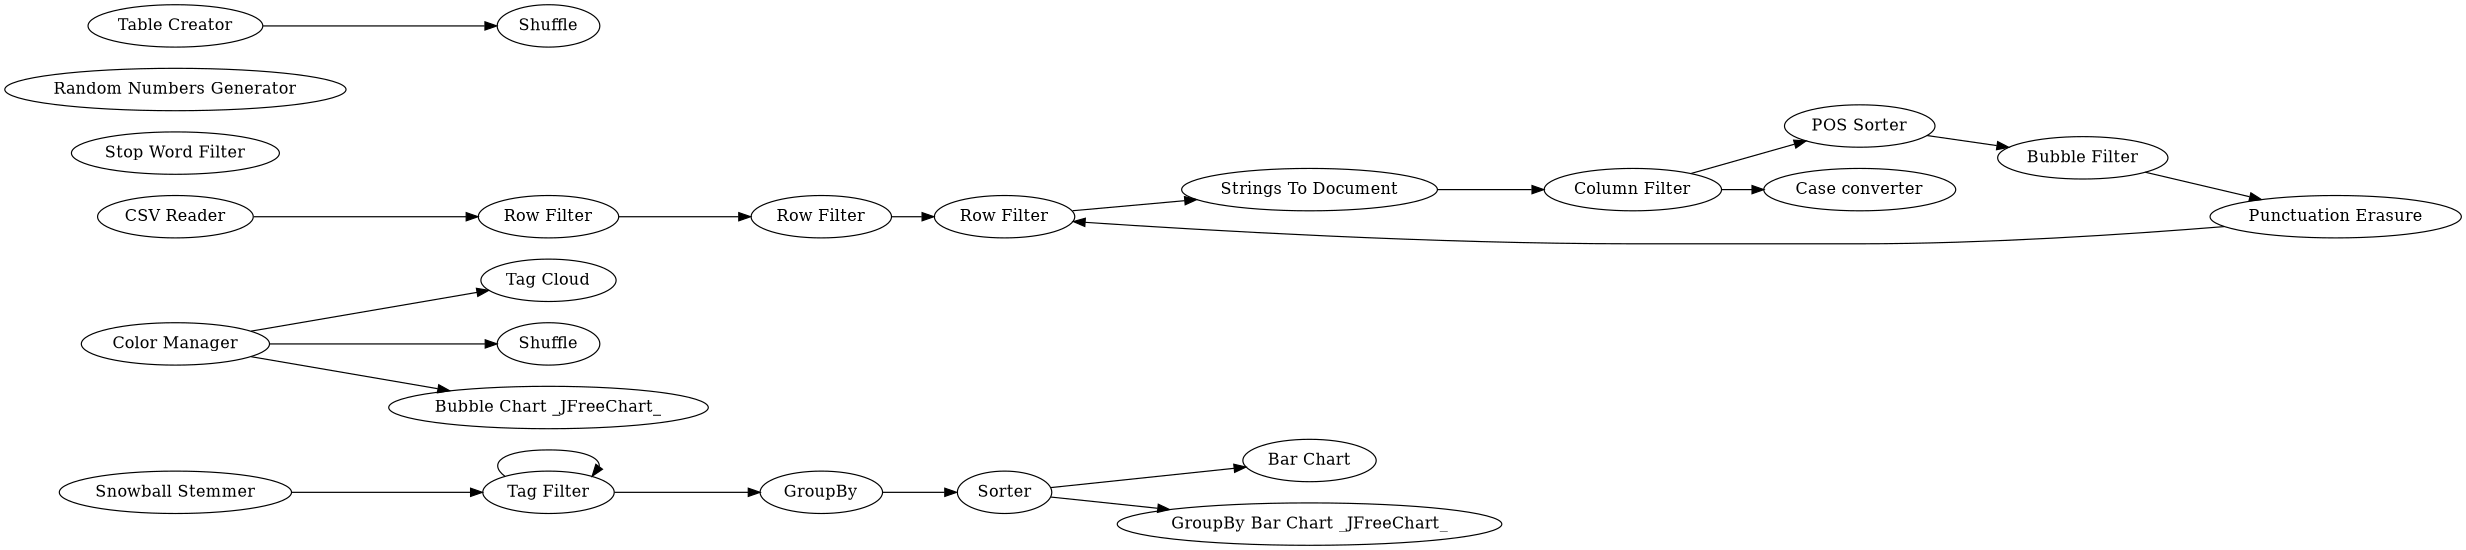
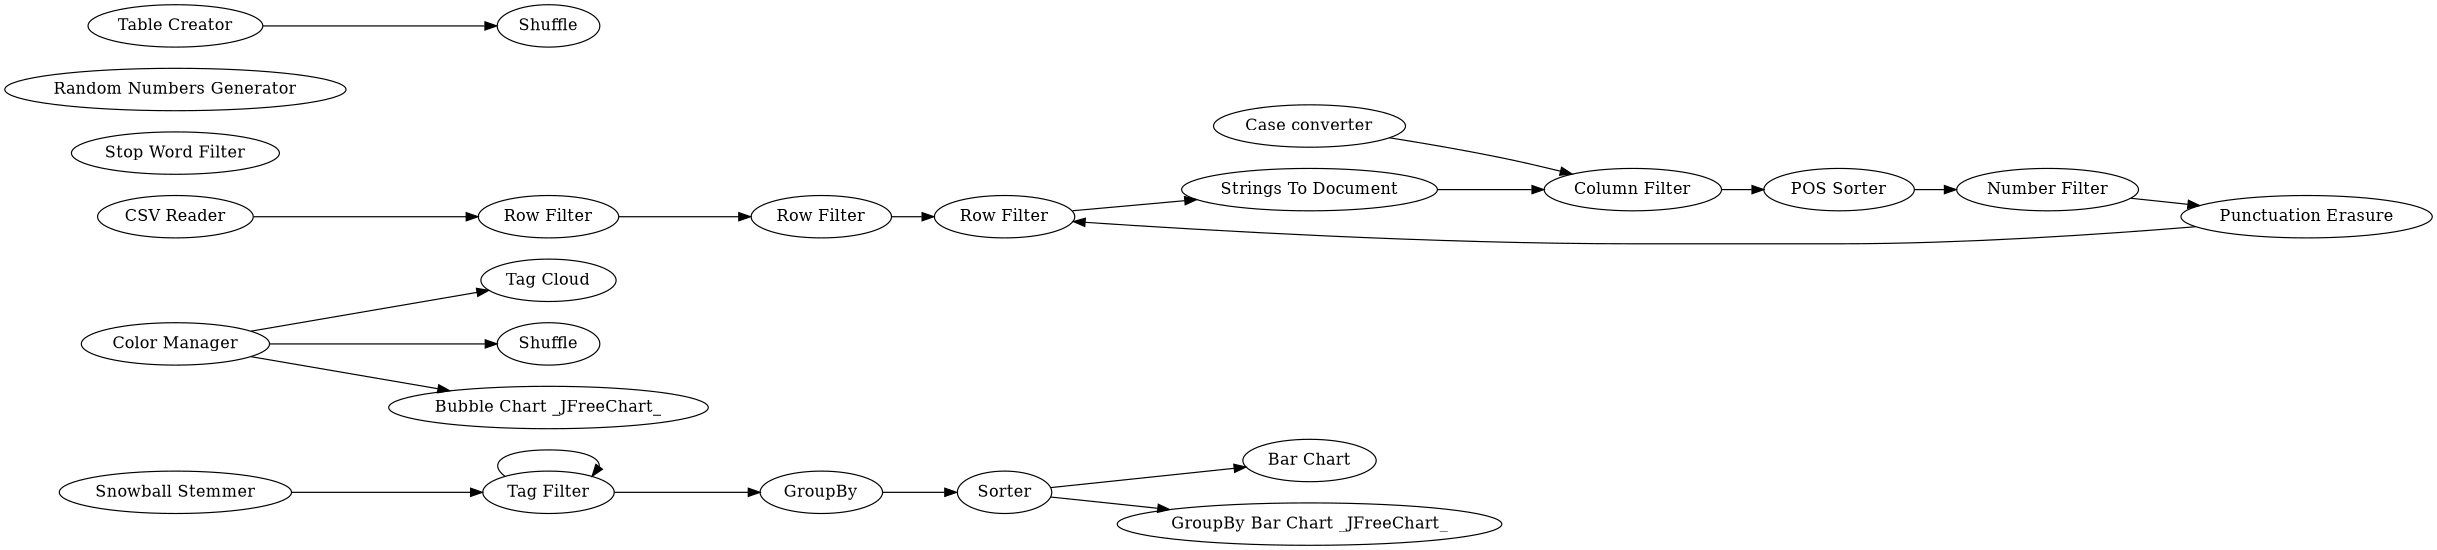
node "Bubble Filter": label "Bubble Filter" -> "Number Filter"
edge "Column Filter" -> "Case converter": reversed
